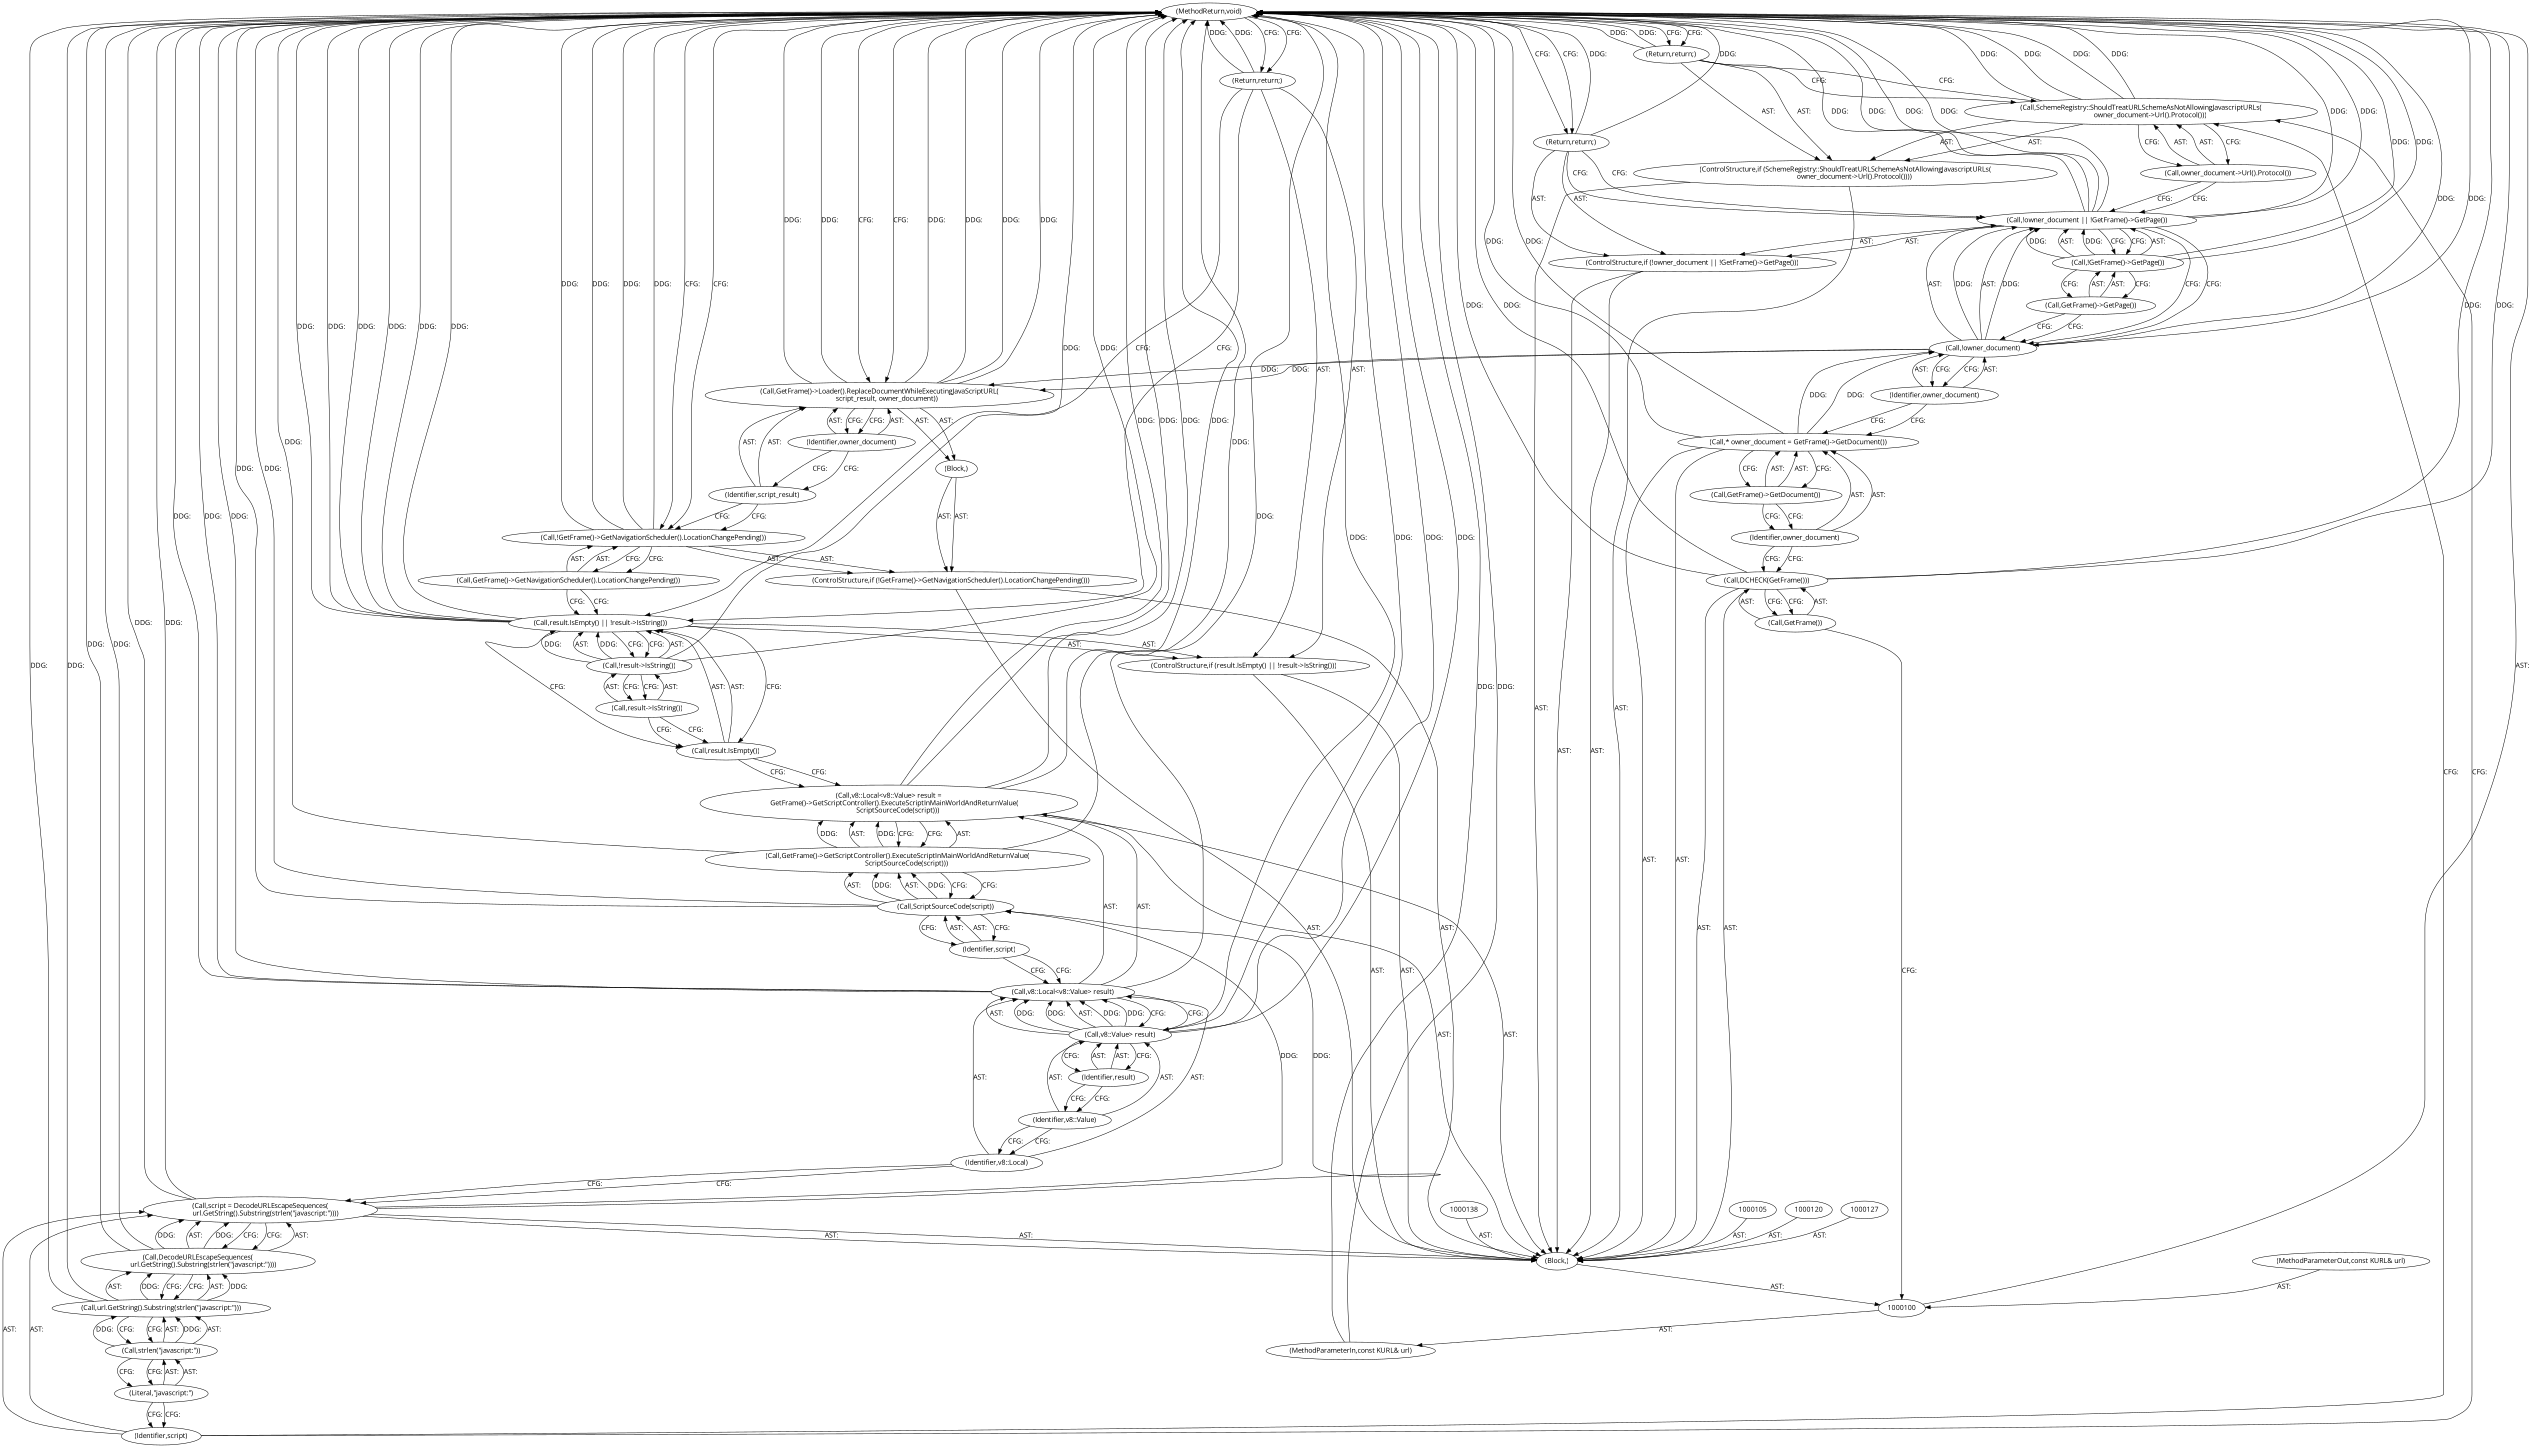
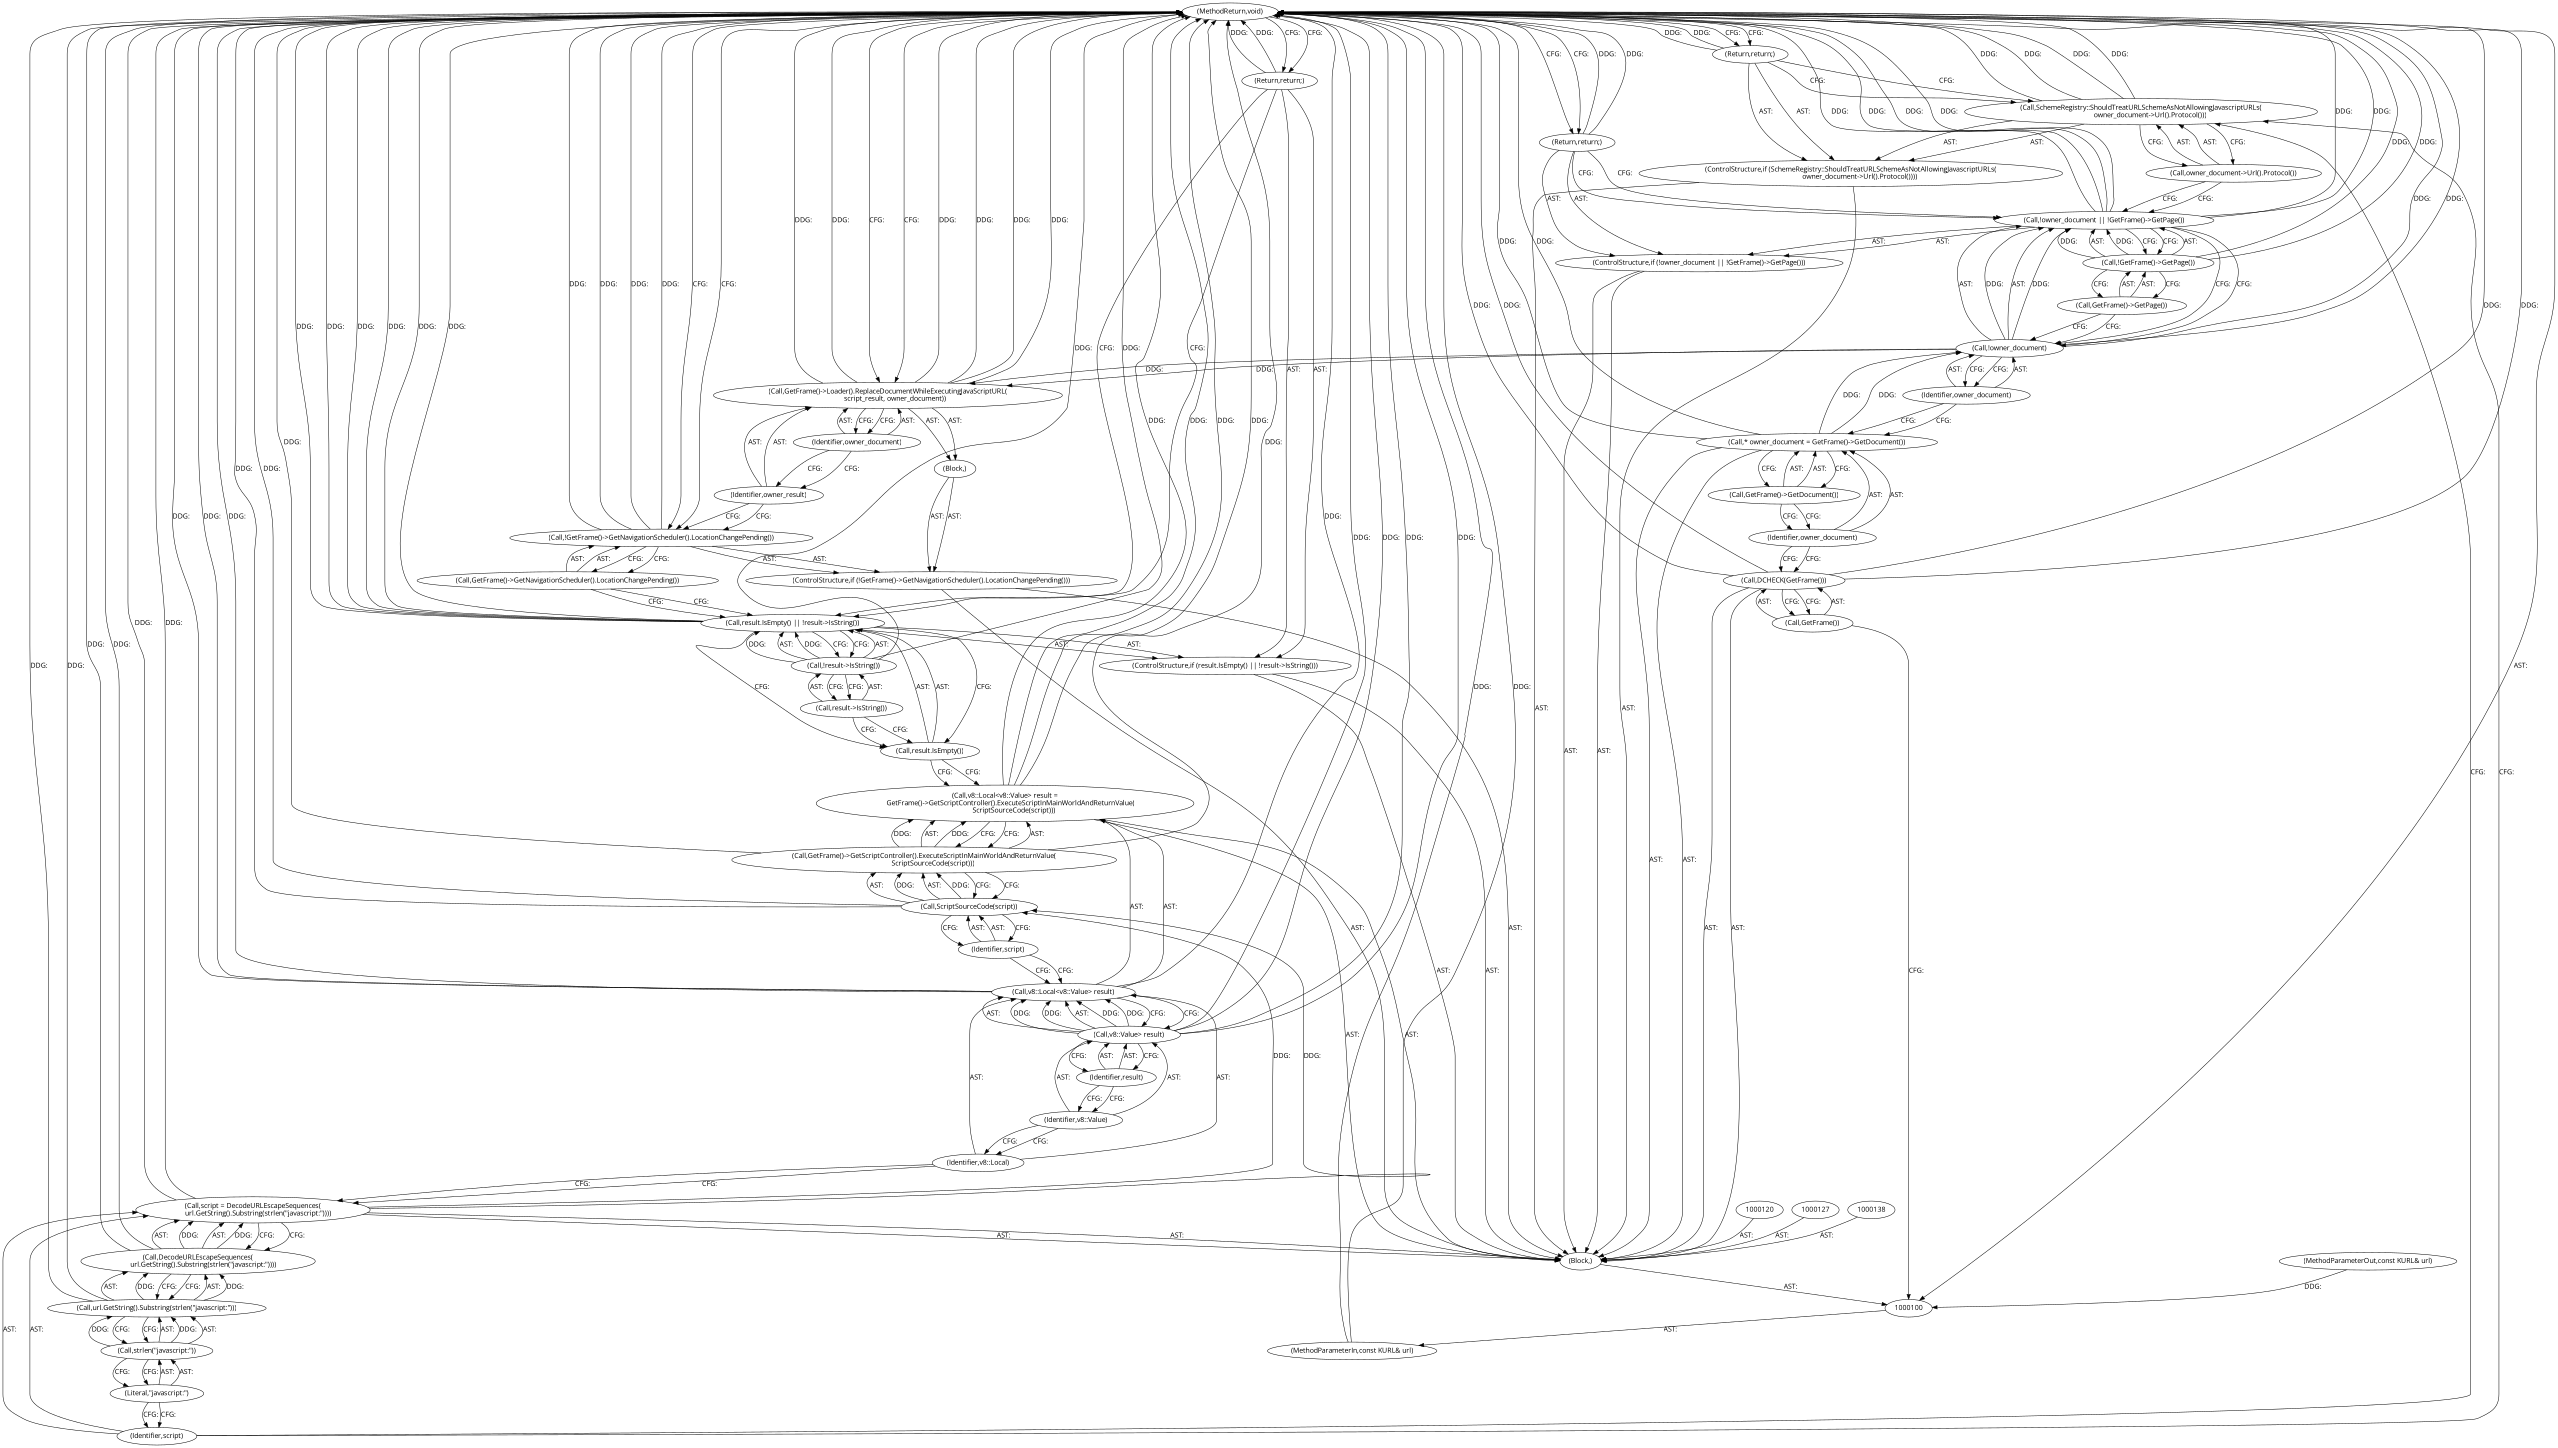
edge "1000100" -> "(MethodReturn,void)": reversed
node "(Identifier,script_result)": label "(Identifier,script_result)" -> "(Identifier,owner_result)"
node "1000105": removed
edge "(MethodParameterOut,const KURL& url)" -> "1000100": label "AST: " -> "DDG: "
